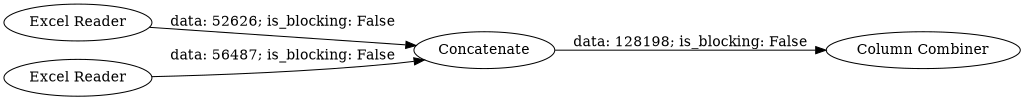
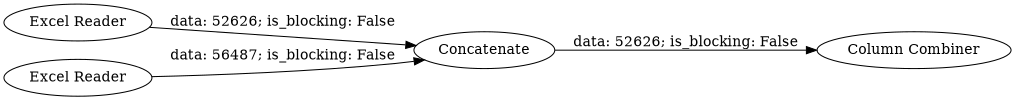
edge "Concatenate" -> "Column Combiner": label "data: 128198; is_blocking: False" -> "data: 52626; is_blocking: False"
